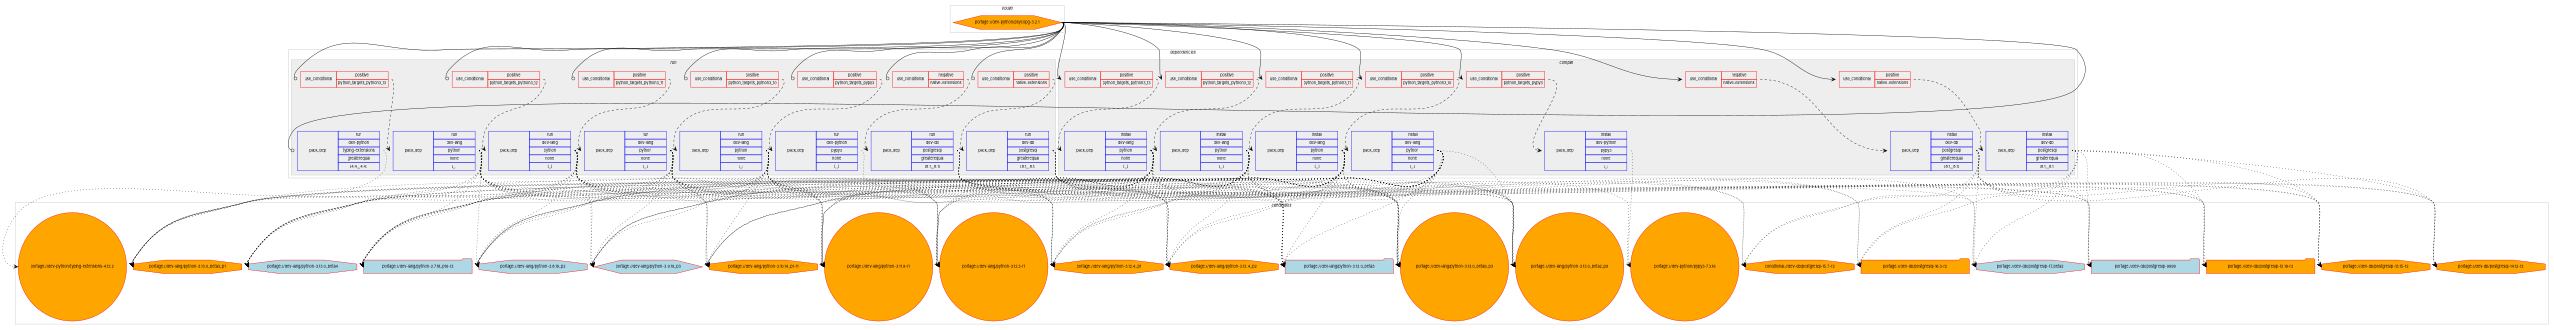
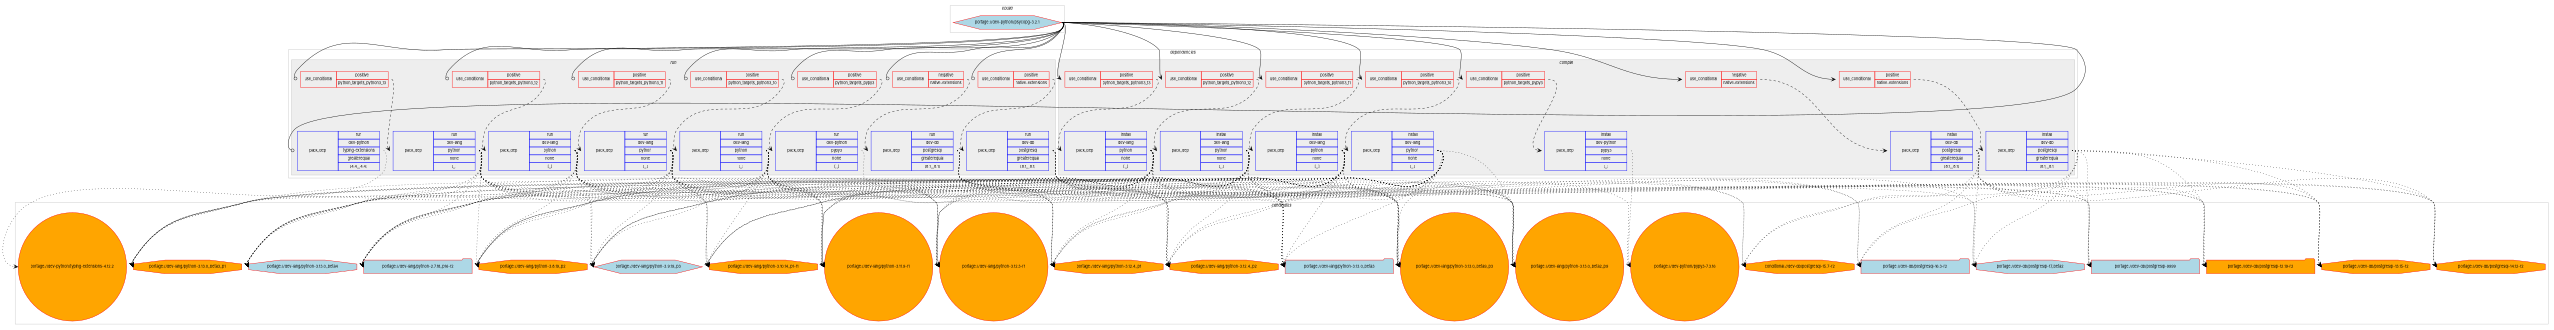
node "portage://dev-python/psycopg-3.2.1": fillcolor orange -> lightblue
node "portage://dev-lang/python-3.8.19_p2": fillcolor lightblue -> orange
node "portage://dev-db/postgresql-16.3-r2": fillcolor orange -> lightblue
